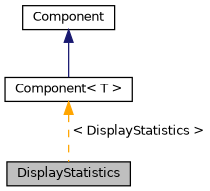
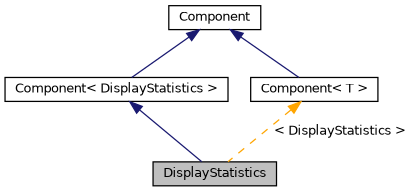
node "Component< DisplayStatistics >": added
